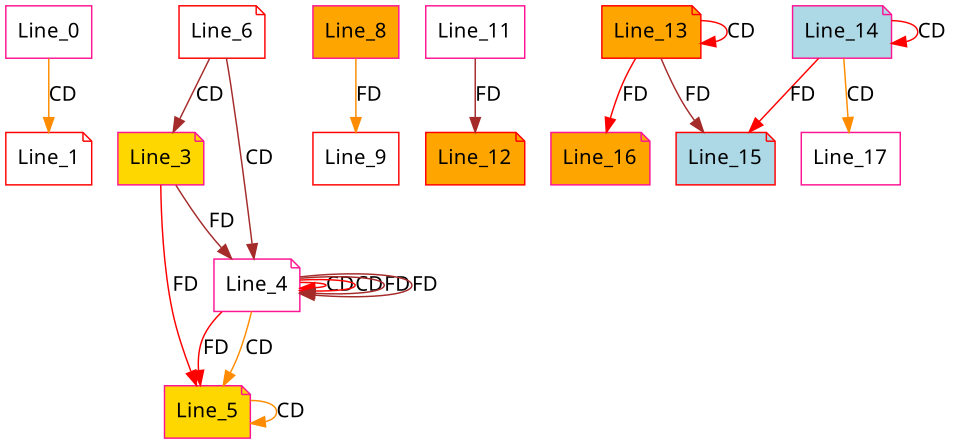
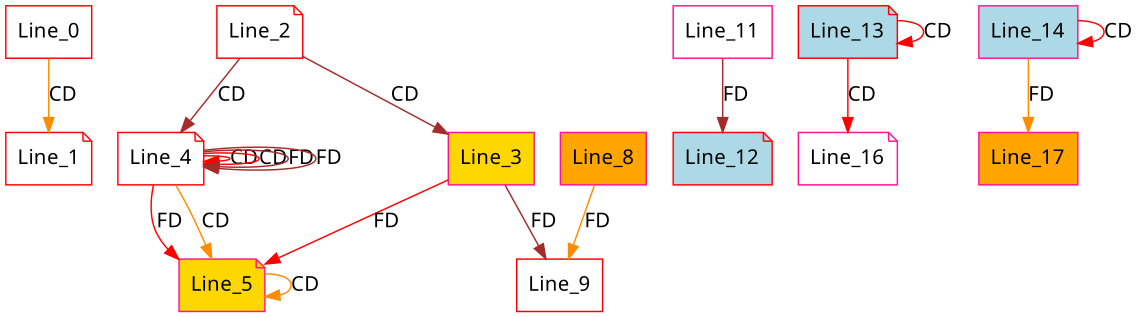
node "Line_0": color deeppink -> red
node "Line_6": label "Line_6" -> "Line_2"
node "Line_13": fillcolor orange -> lightblue
node "Line_14": shape note -> box
edge "Line_13" -> "Line_16": label "FD" -> "CD"
edge "Line_14" -> "Line_17": label "CD" -> "FD"
node "Line_3": shape note -> box
node "Line_12": fillcolor orange -> lightblue
node "Line_16": fillcolor orange -> white
node "Line_15": removed
node "Line_17": fillcolor white -> orange
edge "Line_3" -> "Line_4": now "Line_3" -> "Line_9"
node "Line_4": color deeppink -> red
